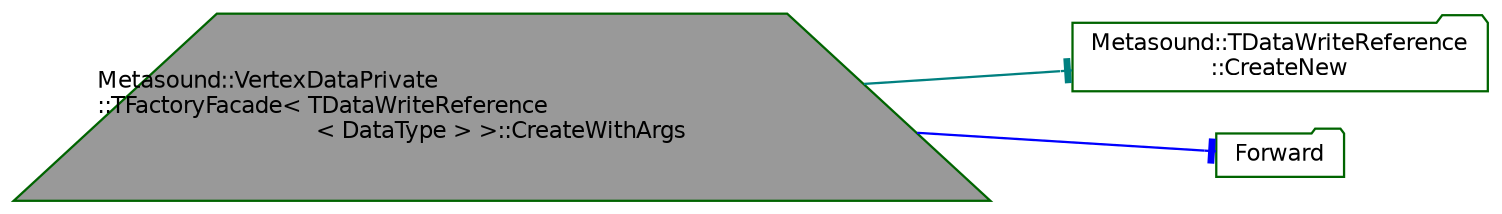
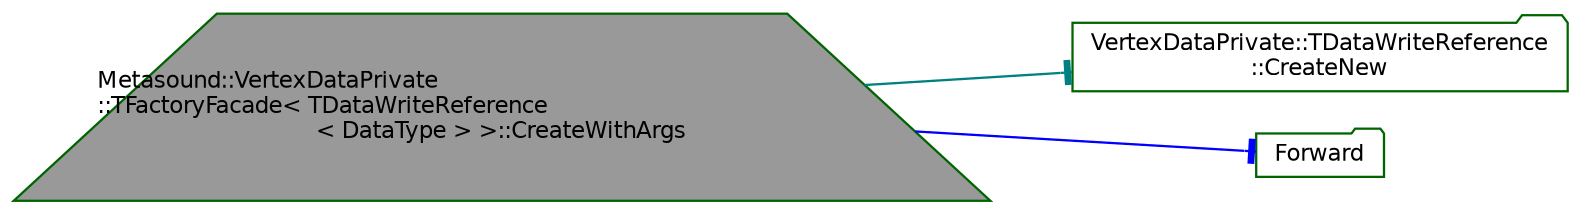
node "Metasound::TDataWriteReference ::CreateNew": label "Metasound::TDataWriteReference ::CreateNew" -> "VertexDataPrivate::TDataWriteReference ::CreateNew"
